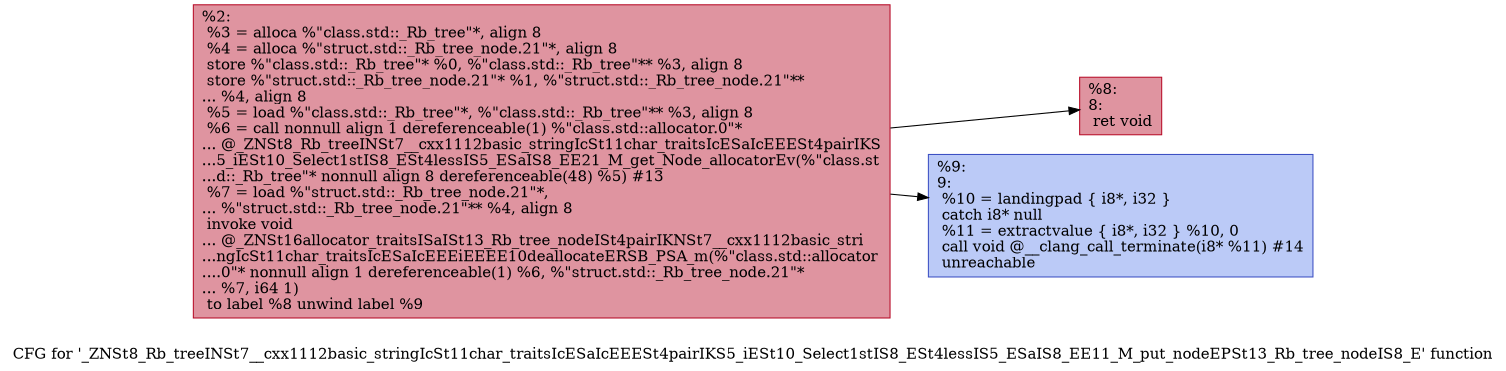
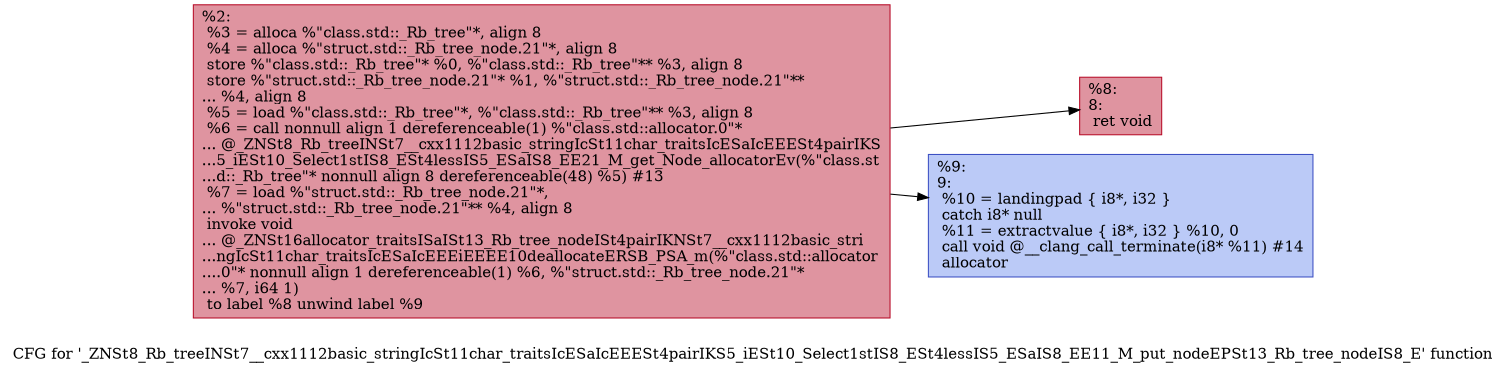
node "%9:": text "unreachable" -> "allocator"
